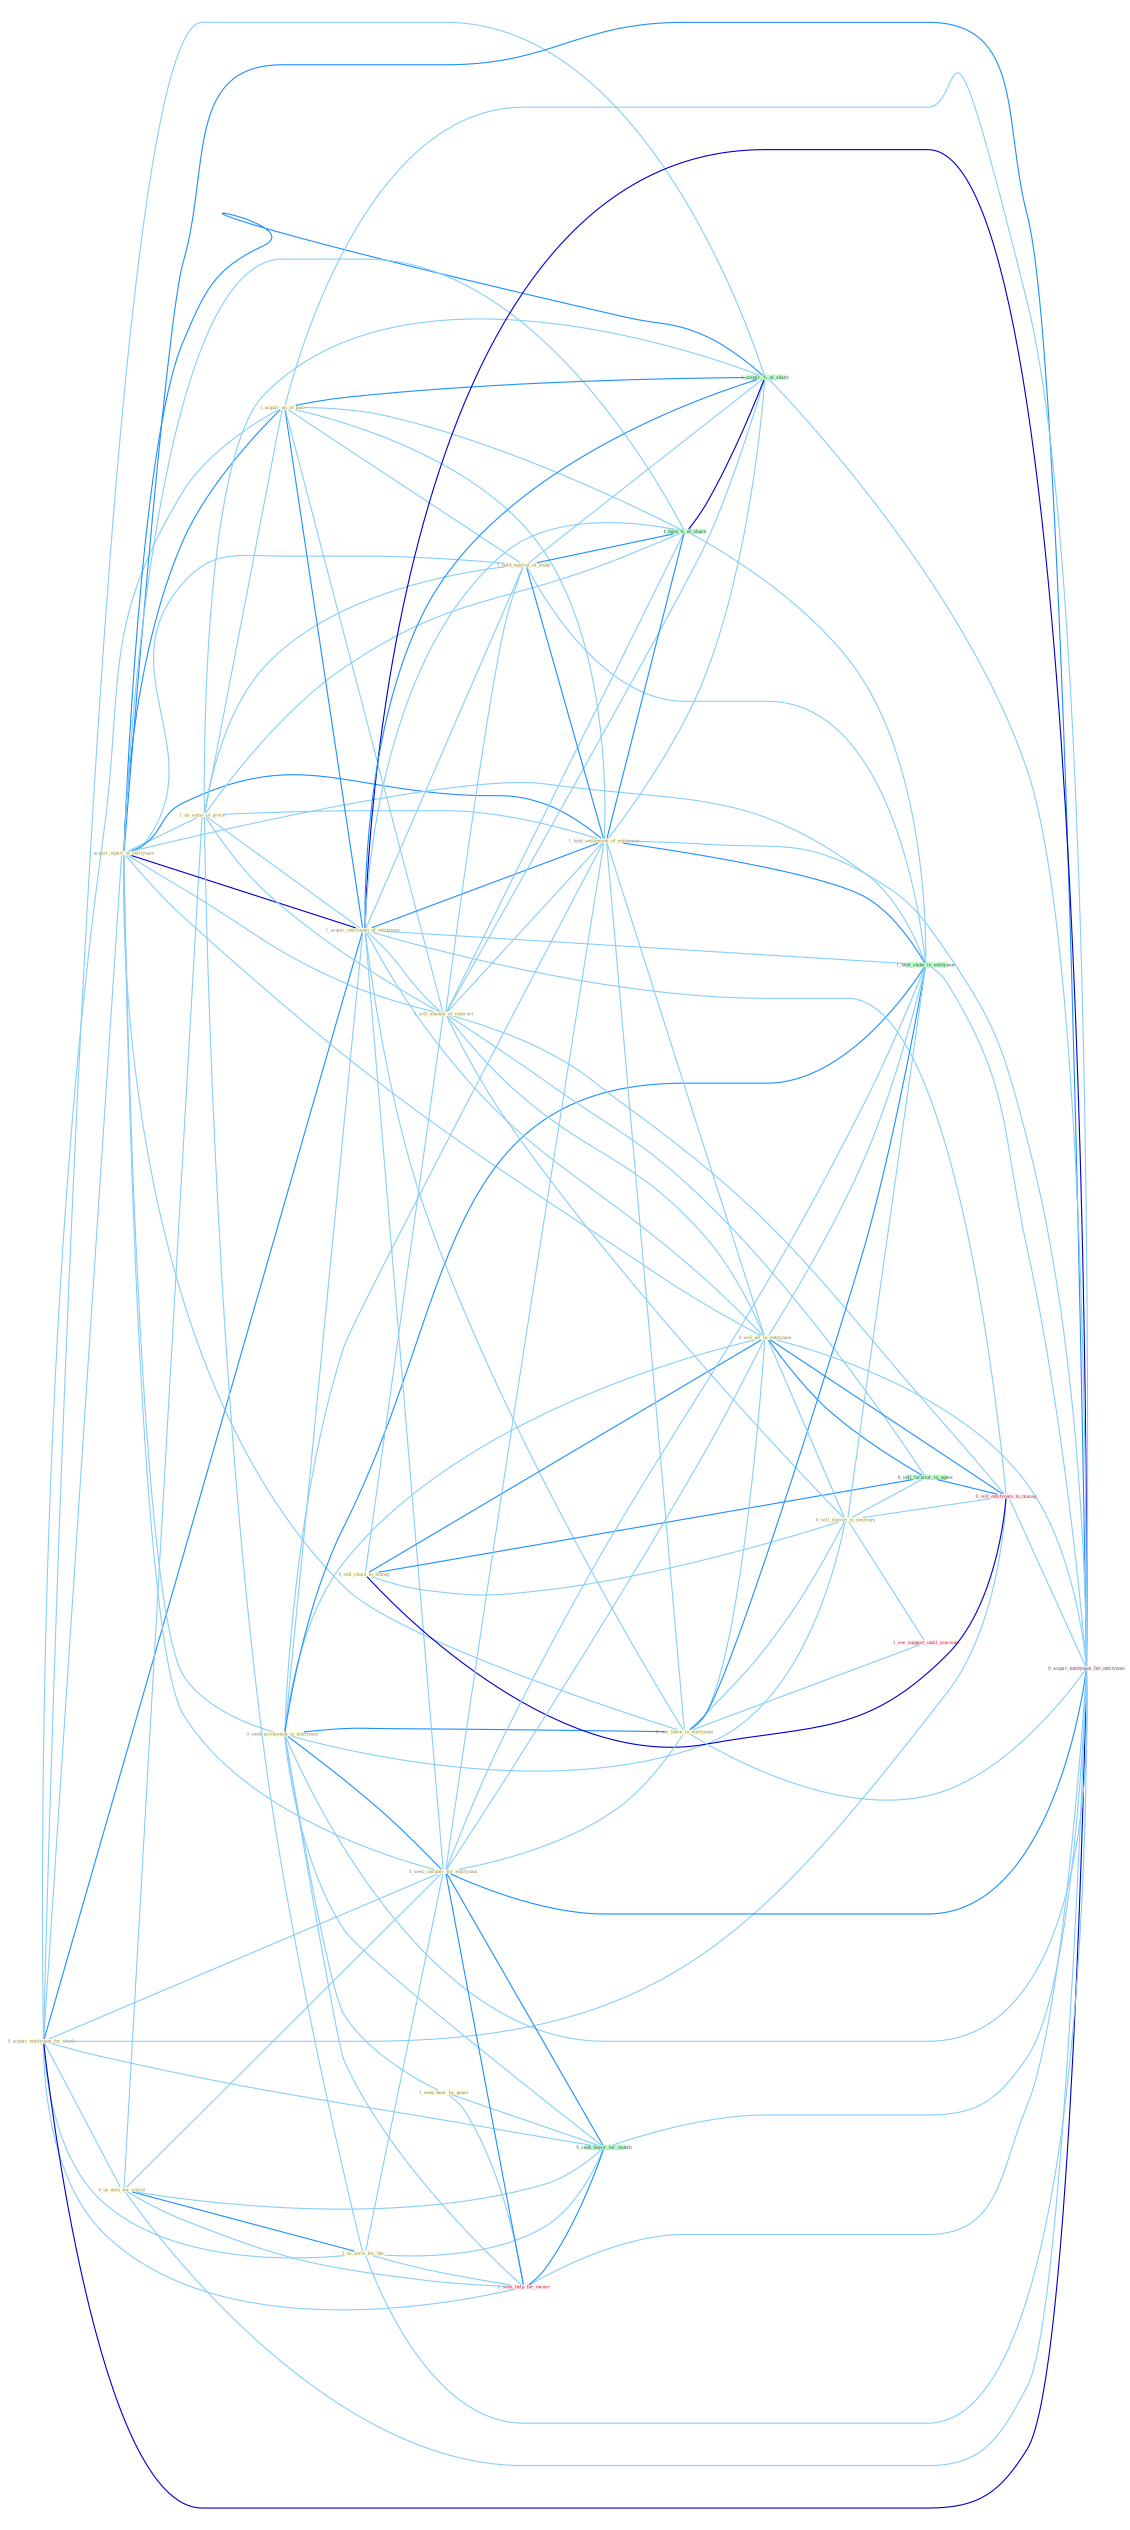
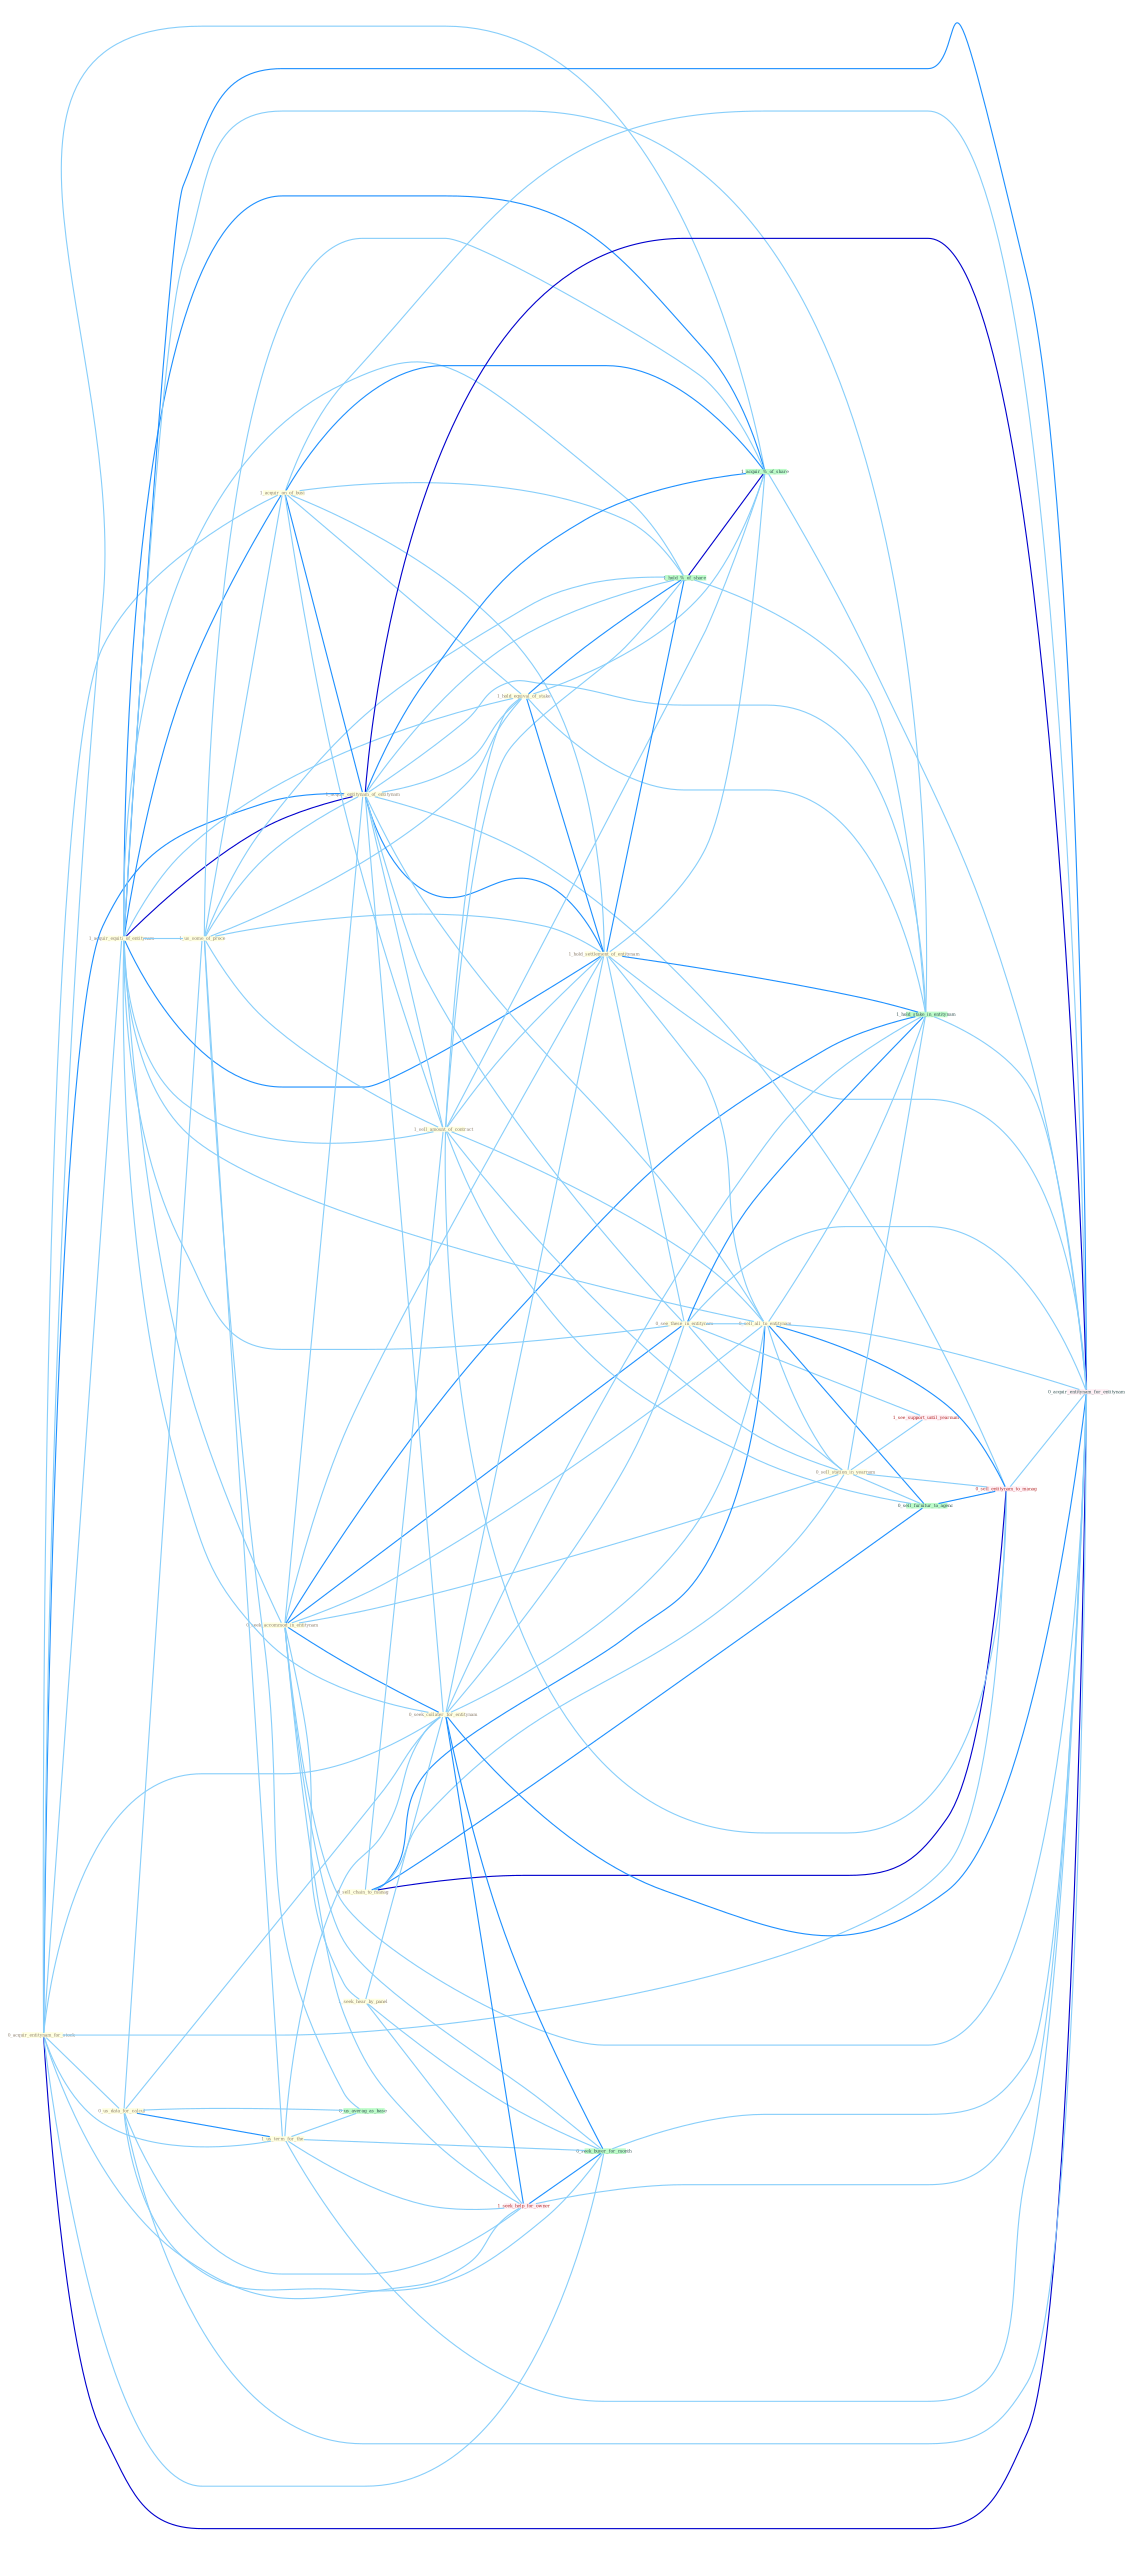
node "4_sell_chain_to_manag": label "4_sell_chain_to_manag" -> "0_sell_chain_to_manag"
edge "0_seek_collater_for_entitynam" -- "1_seek_hear_by_panel": added
node "0_us_averag_as_base": added
